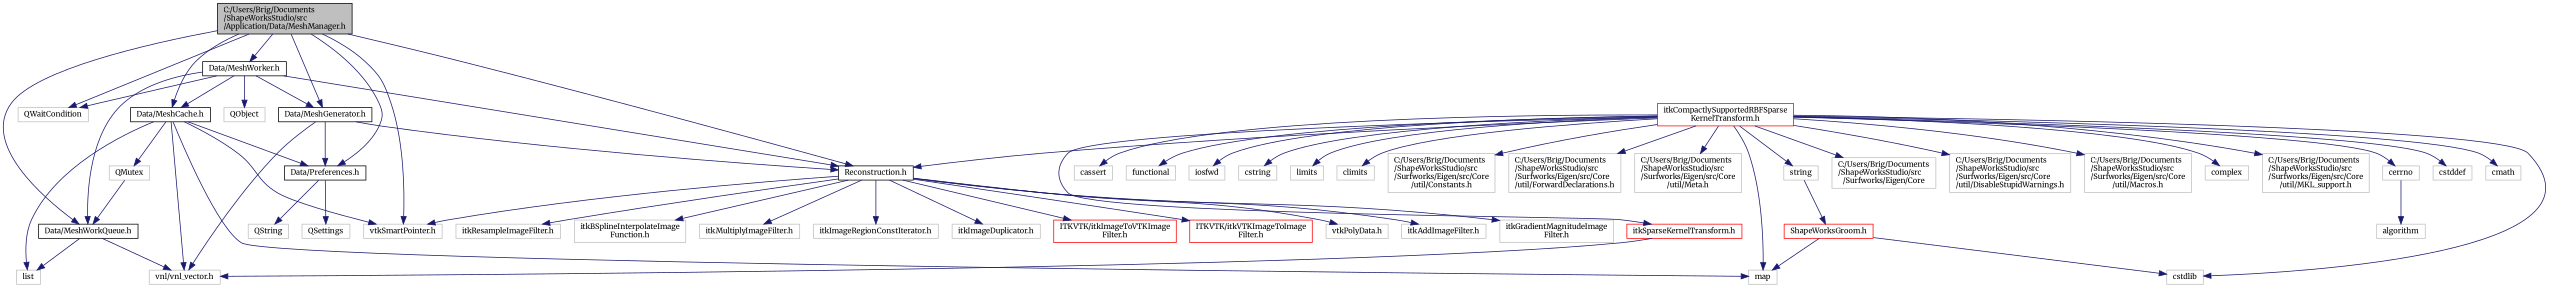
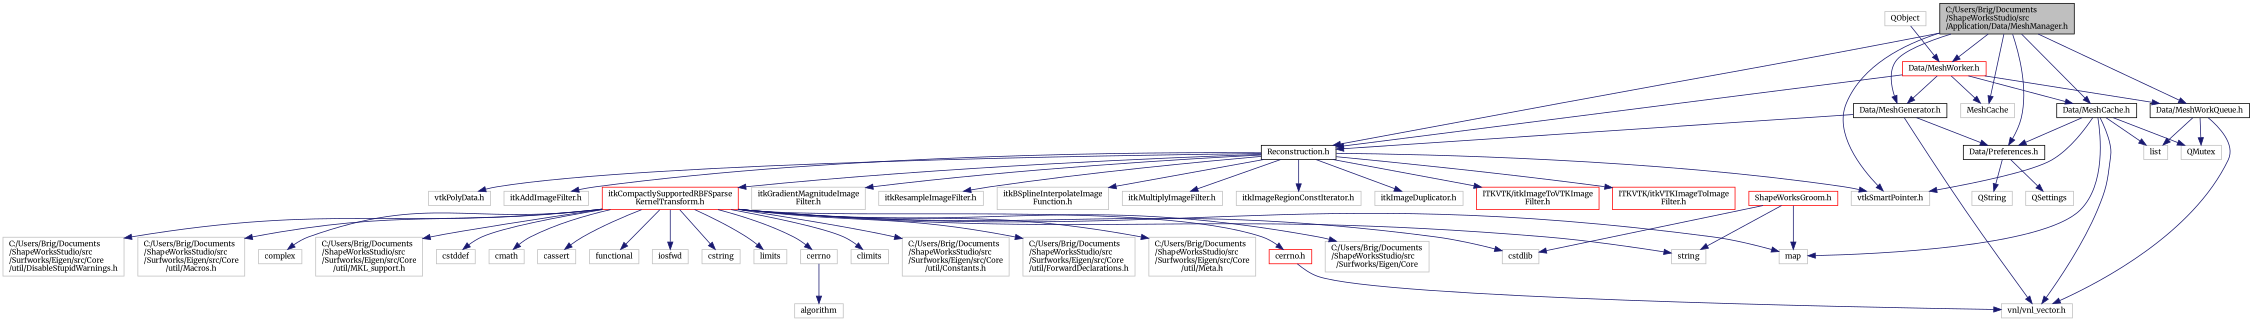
node "Data/MeshWorker.h": color black -> red
edge "Data/MeshWorker.h" -> "QObject": reversed
node "QWaitCondition": label "QWaitCondition" -> "MeshCache"
edge "itkCompactlySupportedRBFSparse KernelTransform.h" -> "Reconstruction.h": reversed
edge "QMutex" -> "Data/MeshWorkQueue.h": reversed
edge "string" -> "ShapeWorksGroom.h": reversed
node "itkSparseKernelTransform.h": label "itkSparseKernelTransform.h" -> "cerrno.h"
